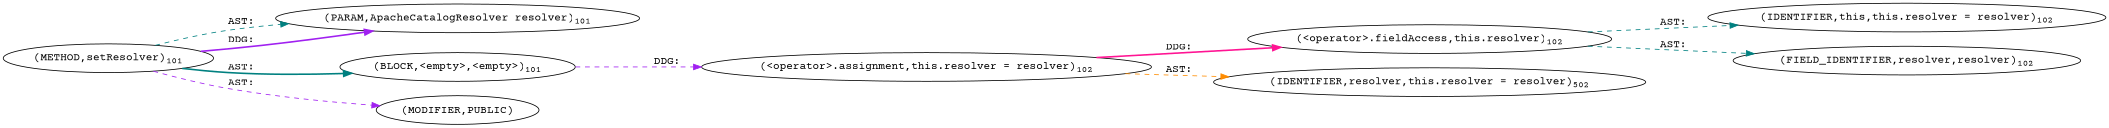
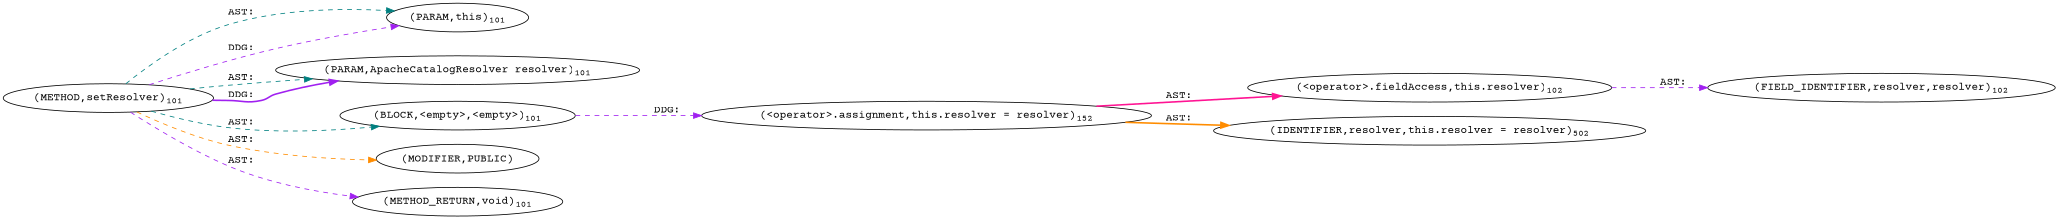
node "(PARAM,this)": added
node "(IDENTIFIER,this,this.resolver = resolver)": removed
edge "(<operator>.assignment,this.resolver = resolver)" -> "(<operator>.fieldAccess,this.resolver)": label "DDG: " -> "AST: "
edge "(<operator>.fieldAccess,this.resolver)" -> "(FIELD_IDENTIFIER,resolver,resolver)": color teal -> purple
node "(<operator>.assignment,this.resolver = resolver)": text "102" -> "152"
edge "(METHOD,setResolver)" -> "(BLOCK,<empty>,<empty>)": style bold -> dashed
edge "(<operator>.assignment,this.resolver = resolver)" -> "(IDENTIFIER,resolver,this.resolver = resolver)": style dashed -> bold
edge "(METHOD,setResolver)" -> "(MODIFIER,PUBLIC)": color purple -> darkorange
node "(METHOD_RETURN,void)": added
